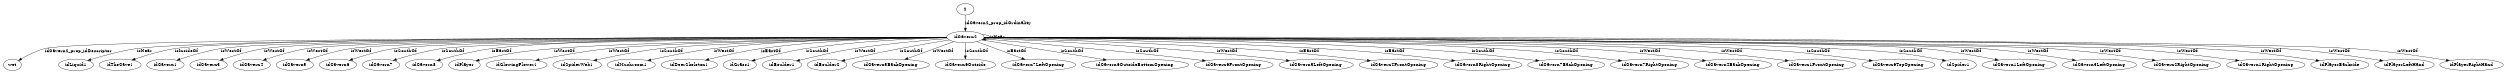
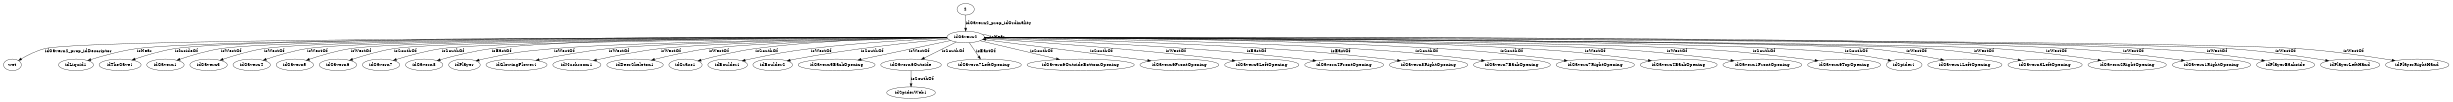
edge "idCavern2" -> "idSpiderWeb1": now "idCavern6Outside" -> "idSpiderWeb1"
edge "idCavern2" -> "idDeerSkeleton1": label "isEastOf" -> "isWestOf"
